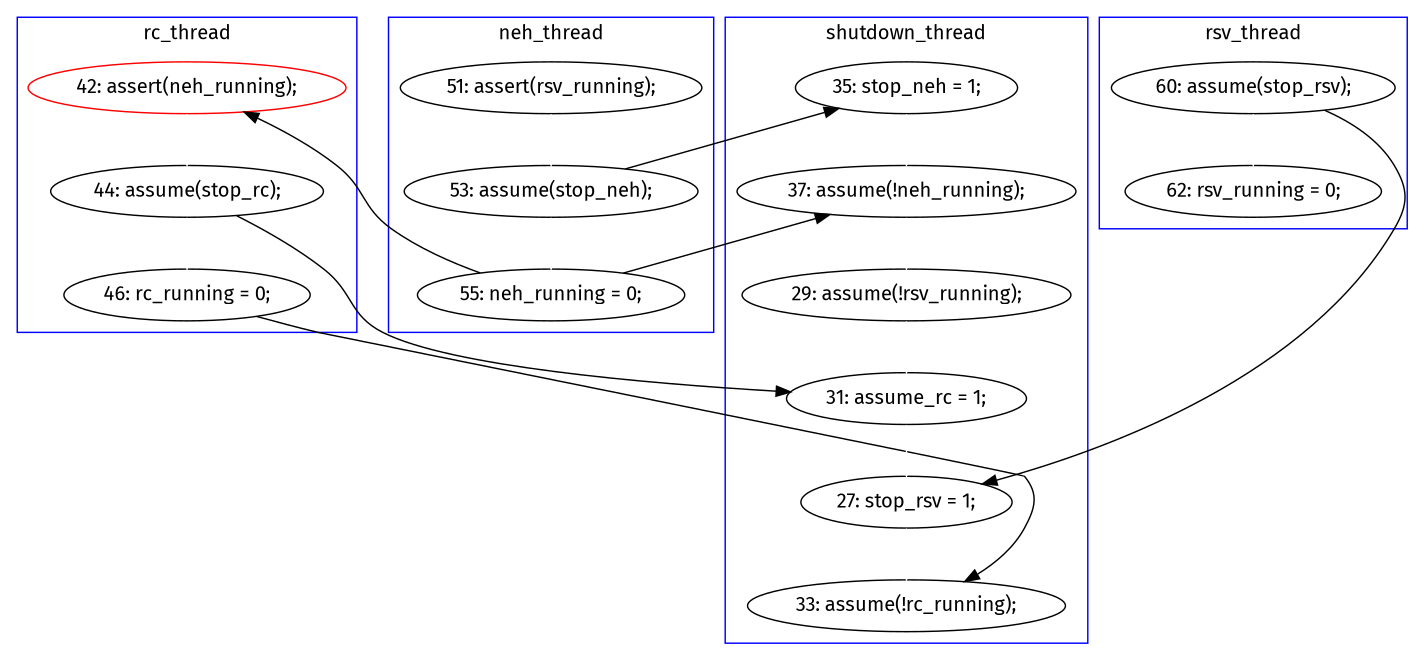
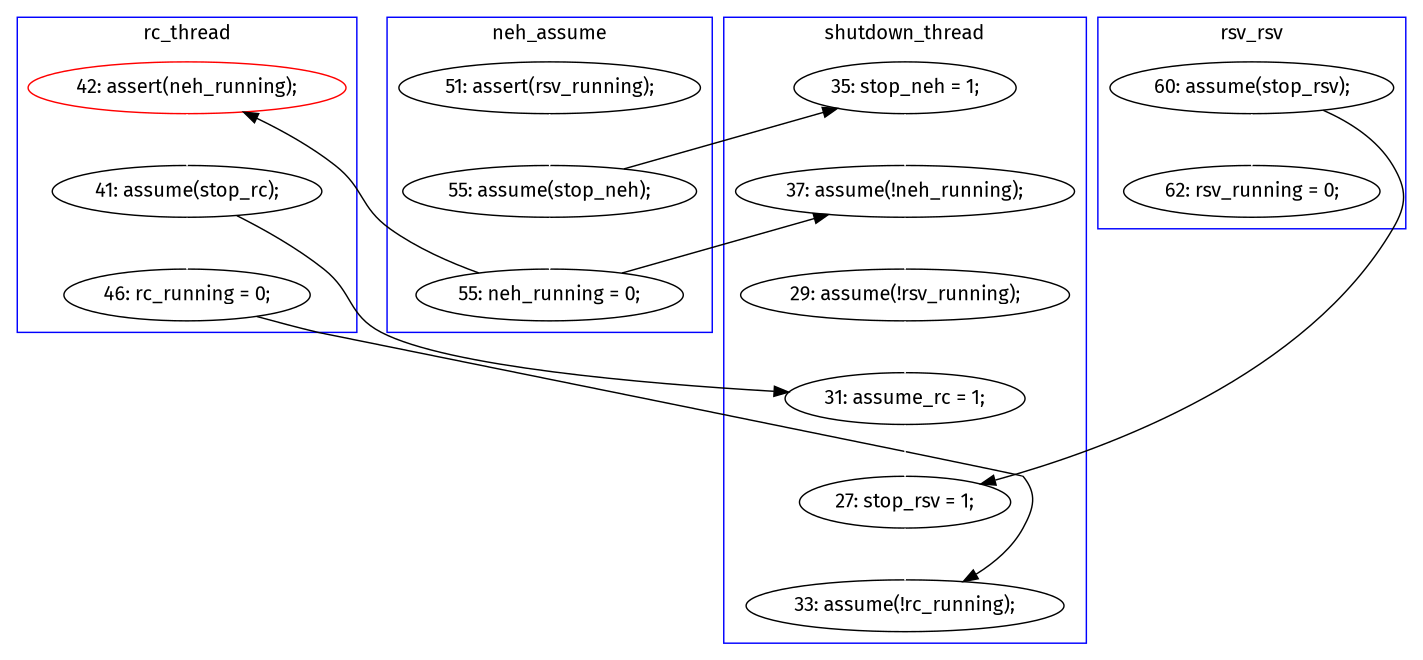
cluster "neh_thread": label "neh_thread" -> "neh_assume"
cluster "rsv_thread": label "rsv_thread" -> "rsv_rsv"
node "44: assume(stop_rc);": label "44: assume(stop_rc);" -> "41: assume(stop_rc);"
node "53: assume(stop_neh);": label "53: assume(stop_neh);" -> "55: assume(stop_neh);"
